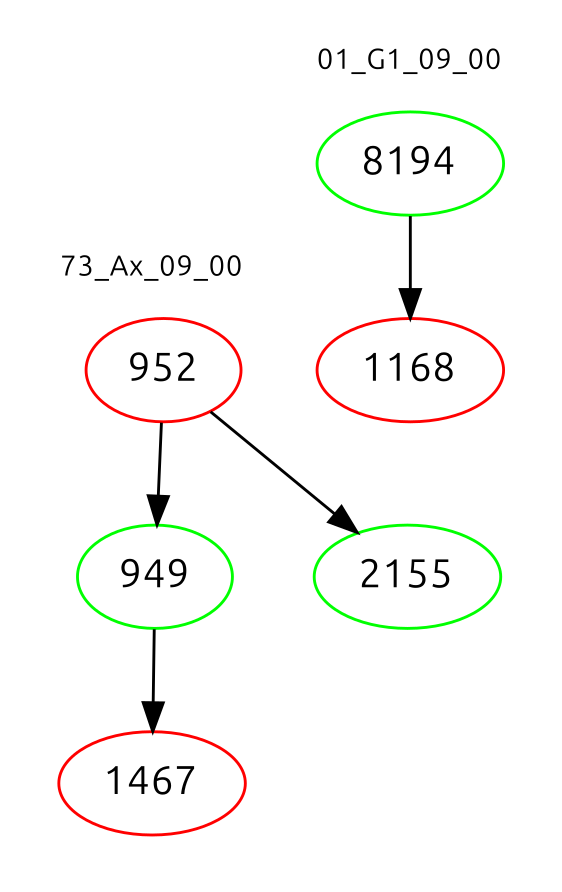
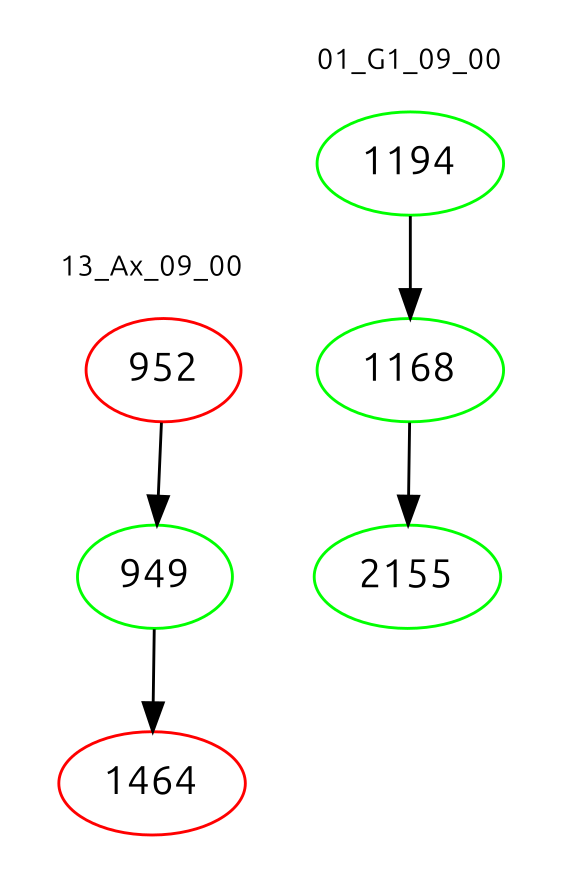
node "8194": label "8194" -> "1194"
cluster "73_Ax_09_00": label "73_Ax_09_00" -> "13_Ax_09_00"
node "1168": color red -> green
edge "952" -> "2155": now "1168" -> "2155"
node "1467": label "1467" -> "1464"
